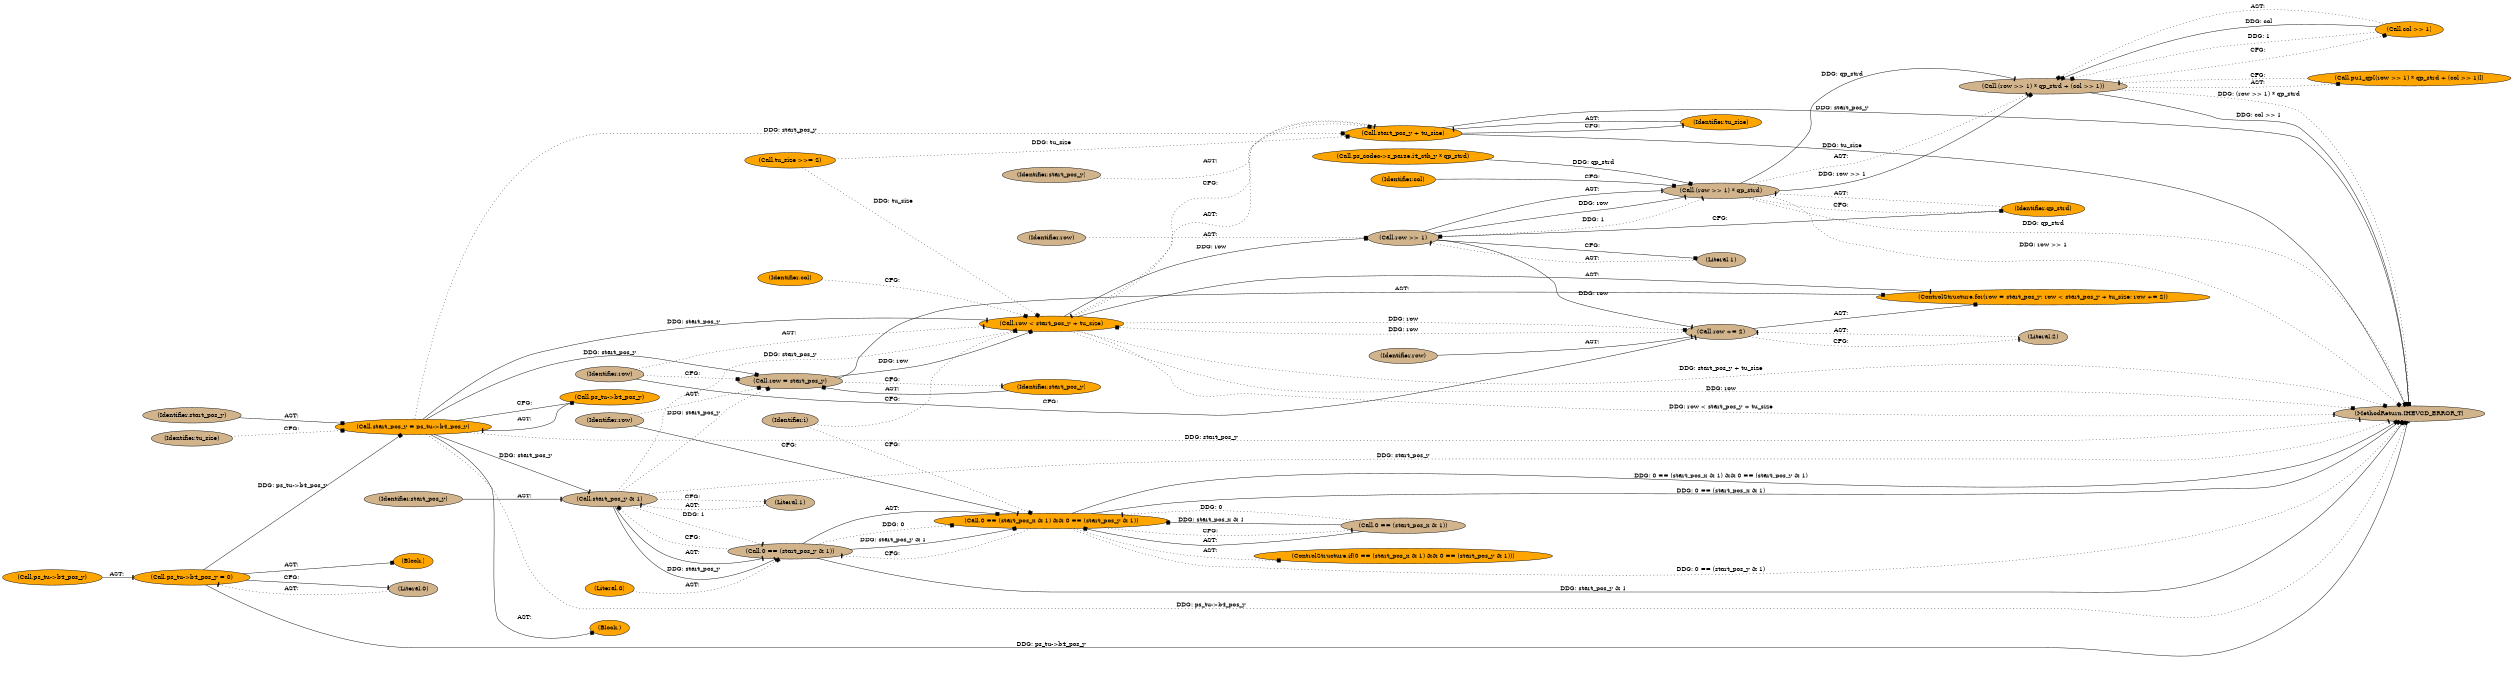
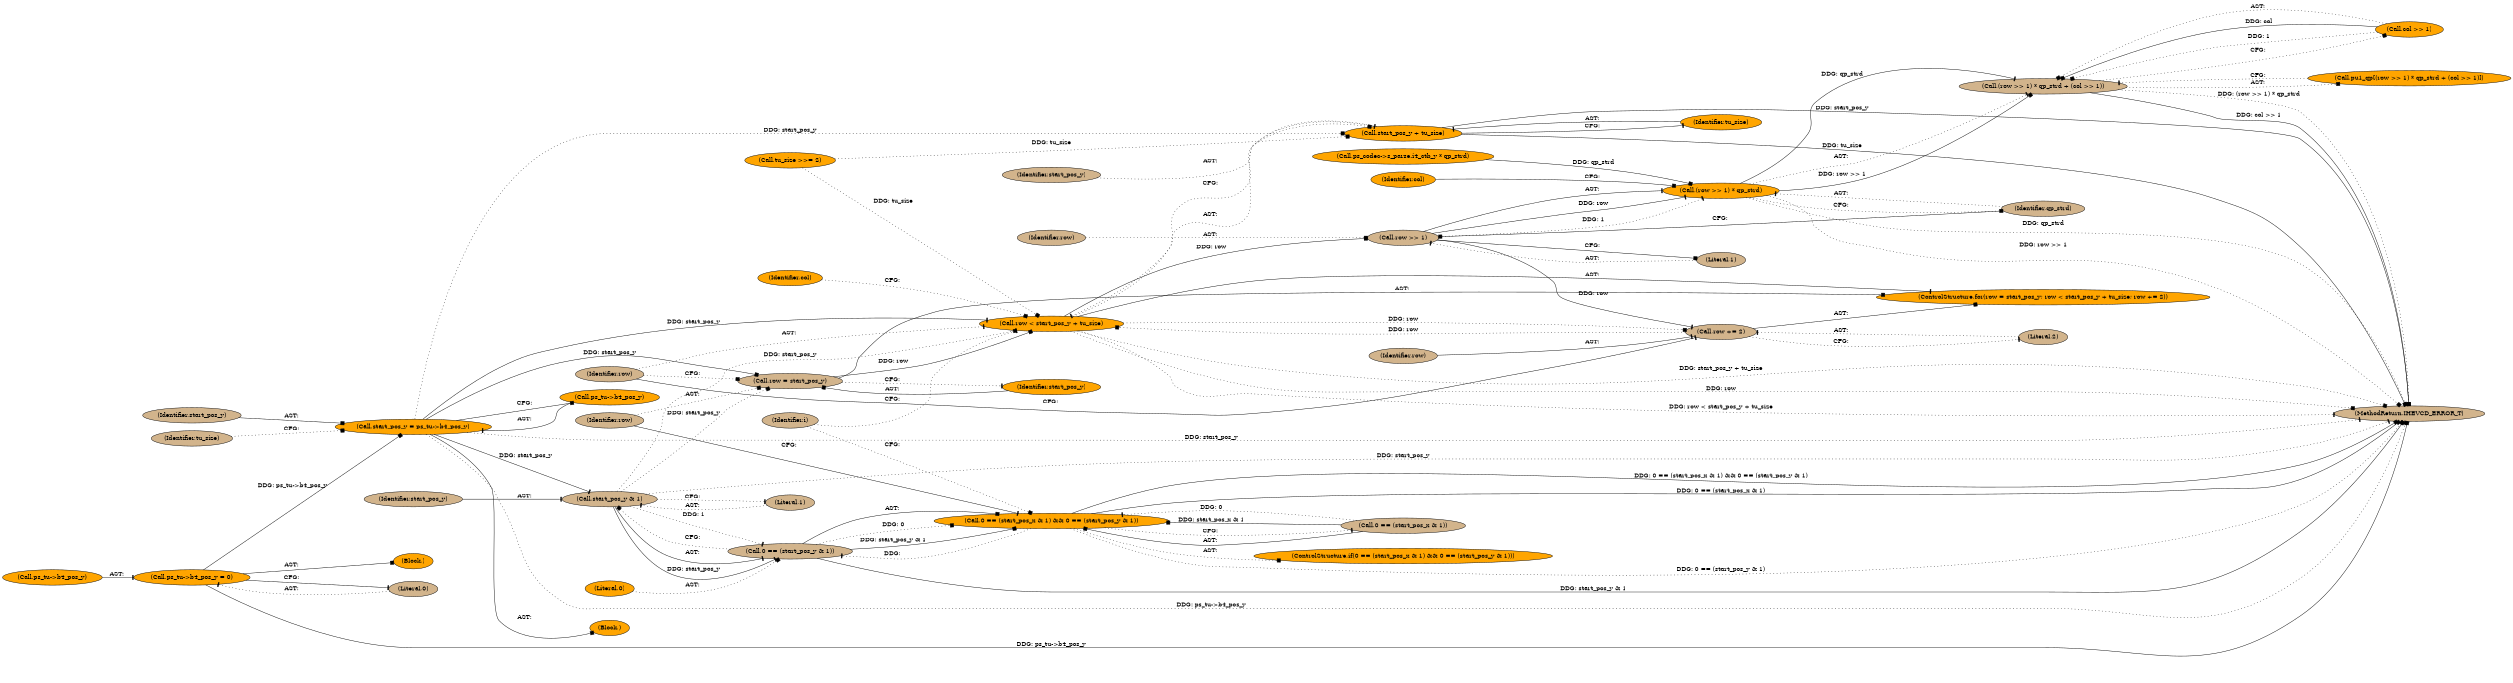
node "(Call,(row >> 1) * qp_strd)": fillcolor tan -> orange
node "(Identifier,qp_strd)": fillcolor orange -> tan
edge "(Call,0 == (start_pos_x & 1) && 0 == (start_pos_y & 1))" -> "(Call,0 == (start_pos_y & 1))": label "CFG: " -> "DDG: "
edge "(Call,ps_tu->b4_pos_y = 0)" -> "(MethodReturn,IHEVCD_ERROR_T)": arrowhead tee -> box
